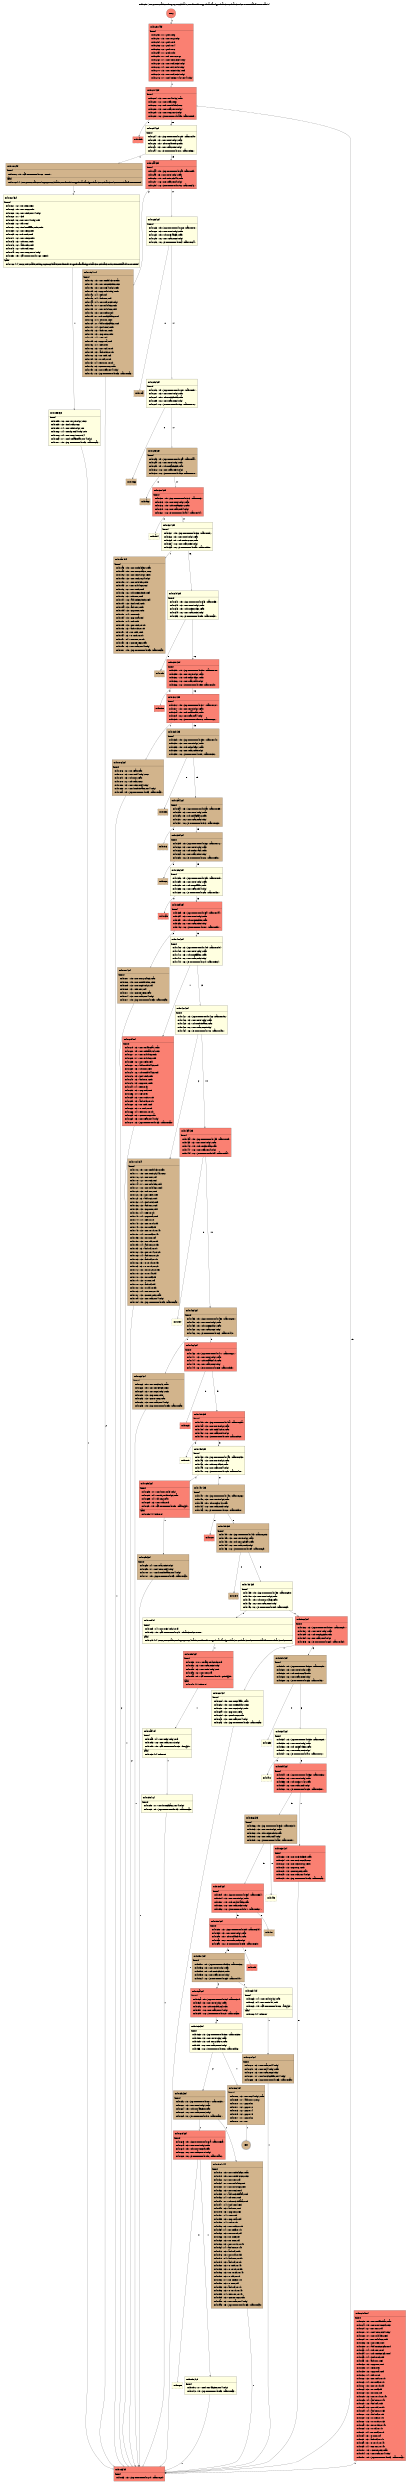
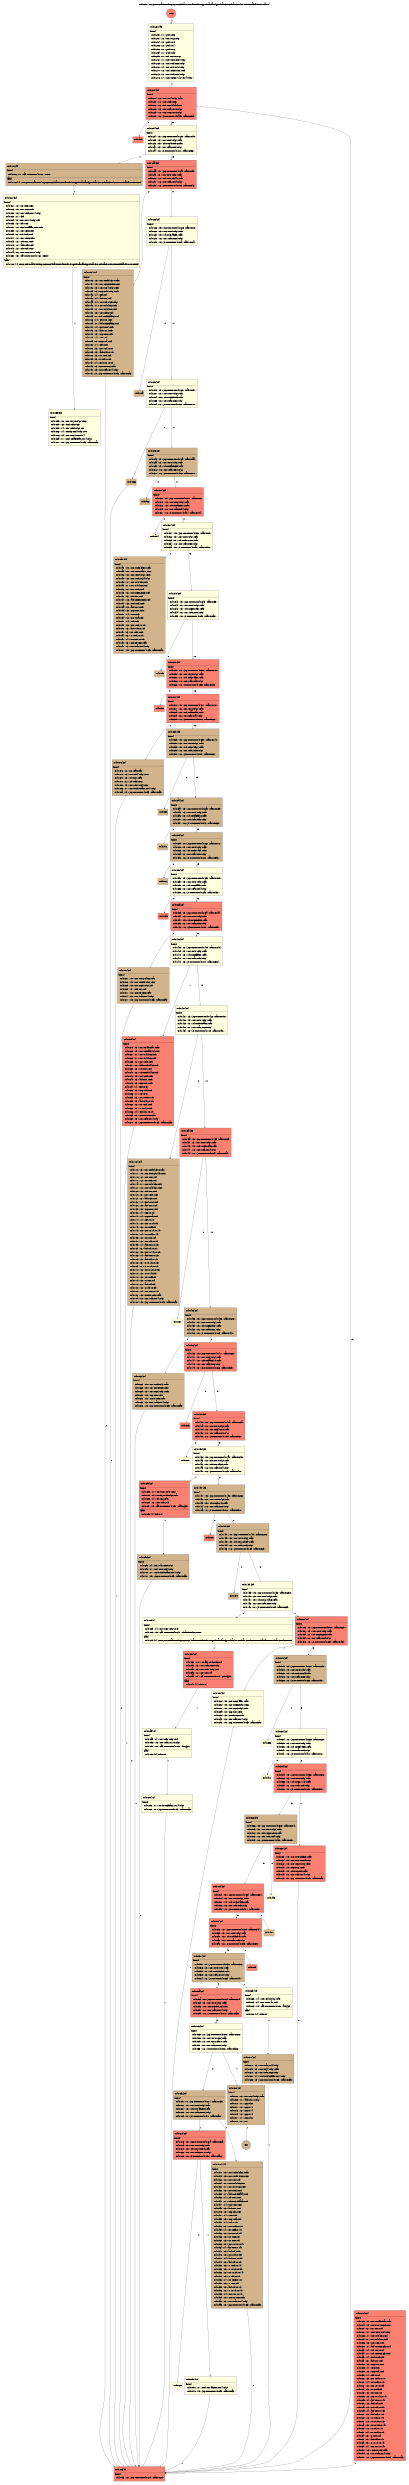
node "0x401250 [45]": fillcolor salmon -> lightyellow
edge "0x401855 [33]" -> "0x401ef3 [5]": now "0x401966" -> "0x401ef3 [5]"
